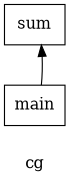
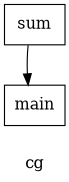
edge "main" -> "sum": reversed
